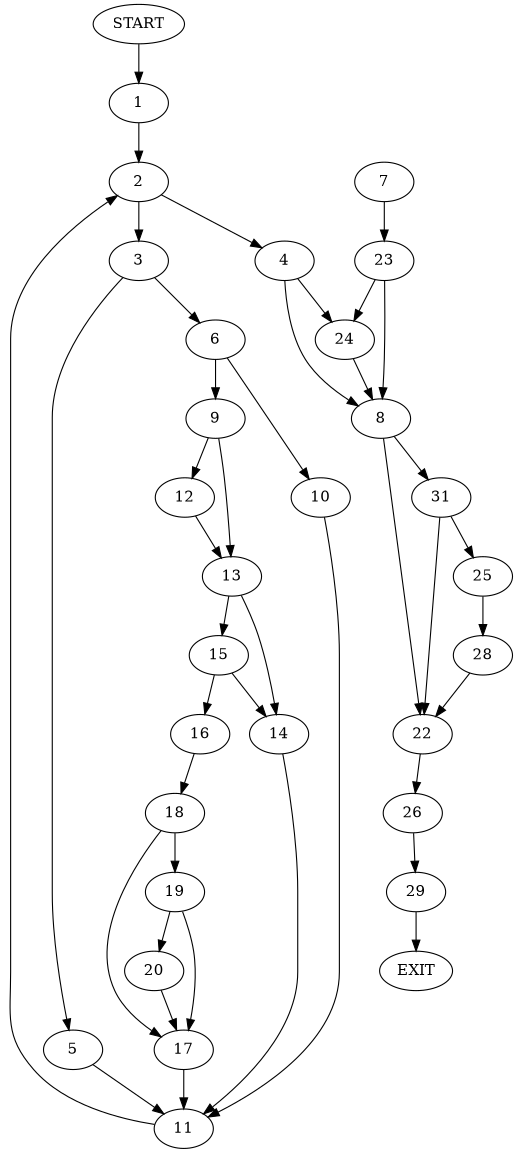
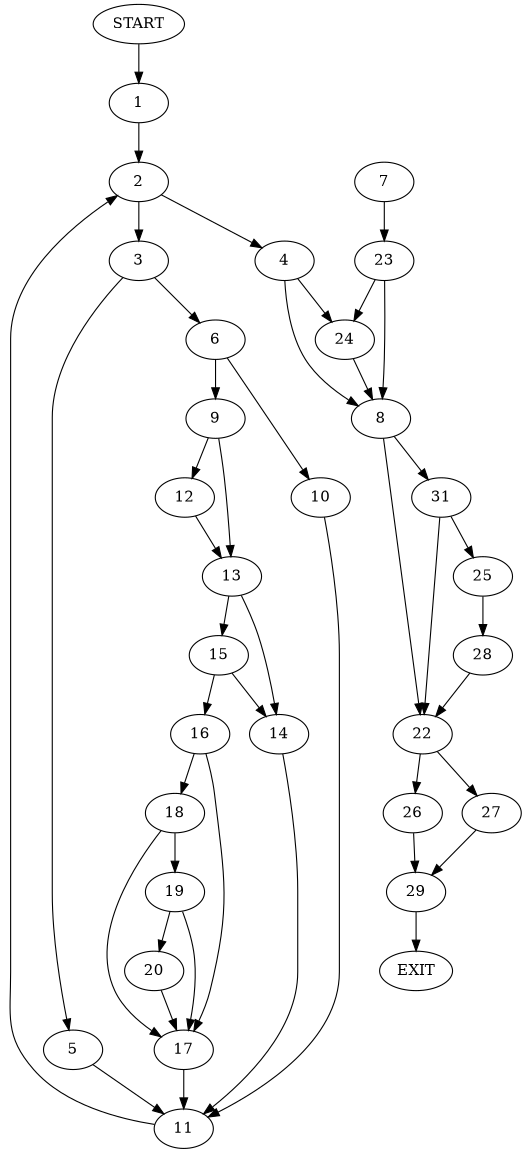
node "27": added
edge "16" -> "17": added
